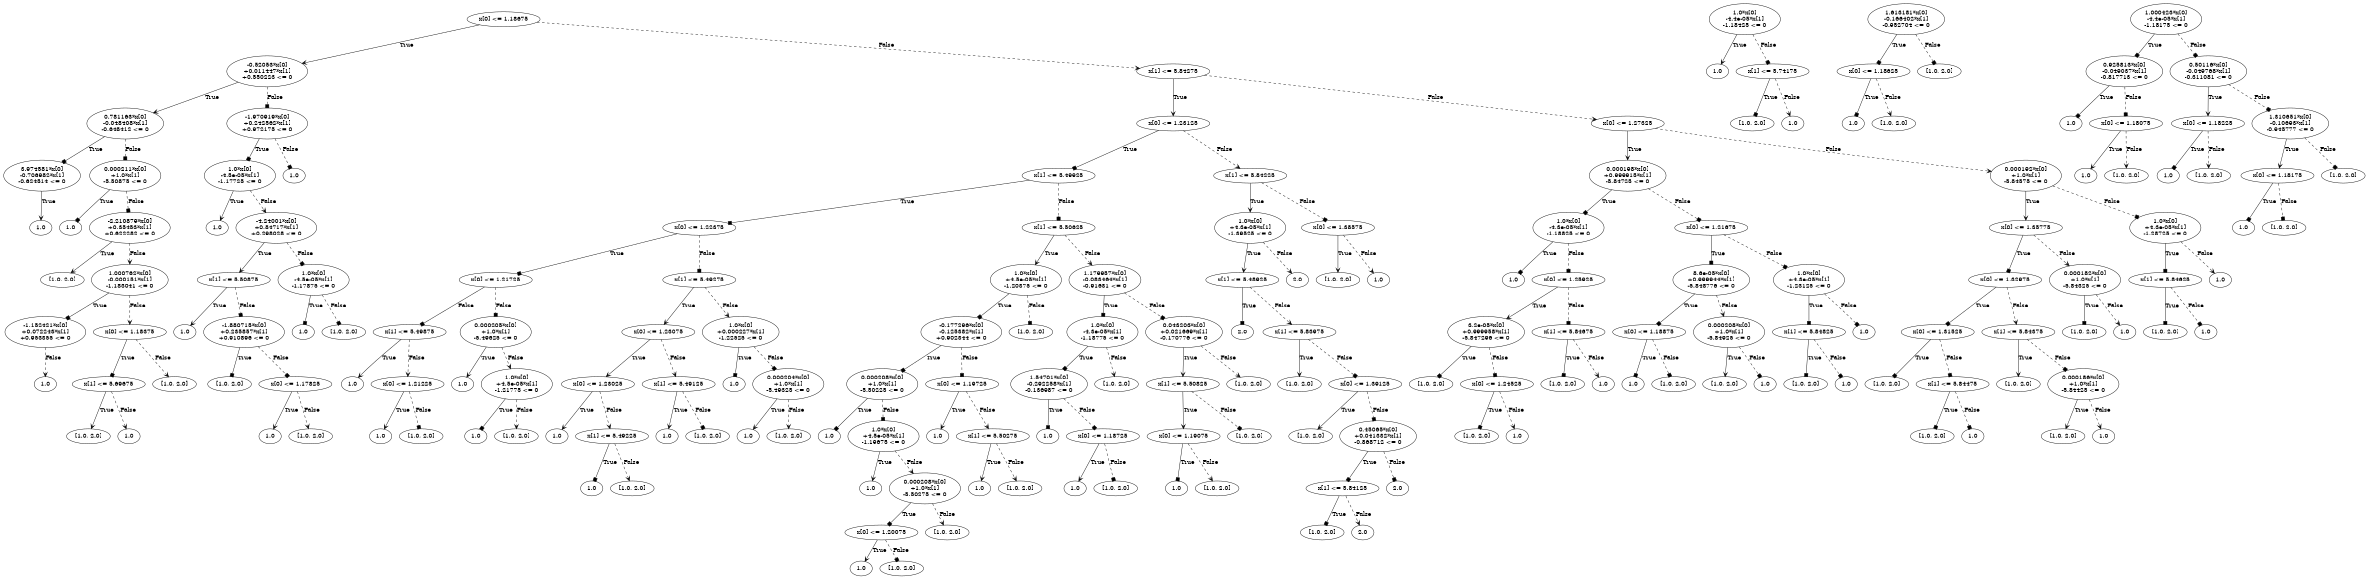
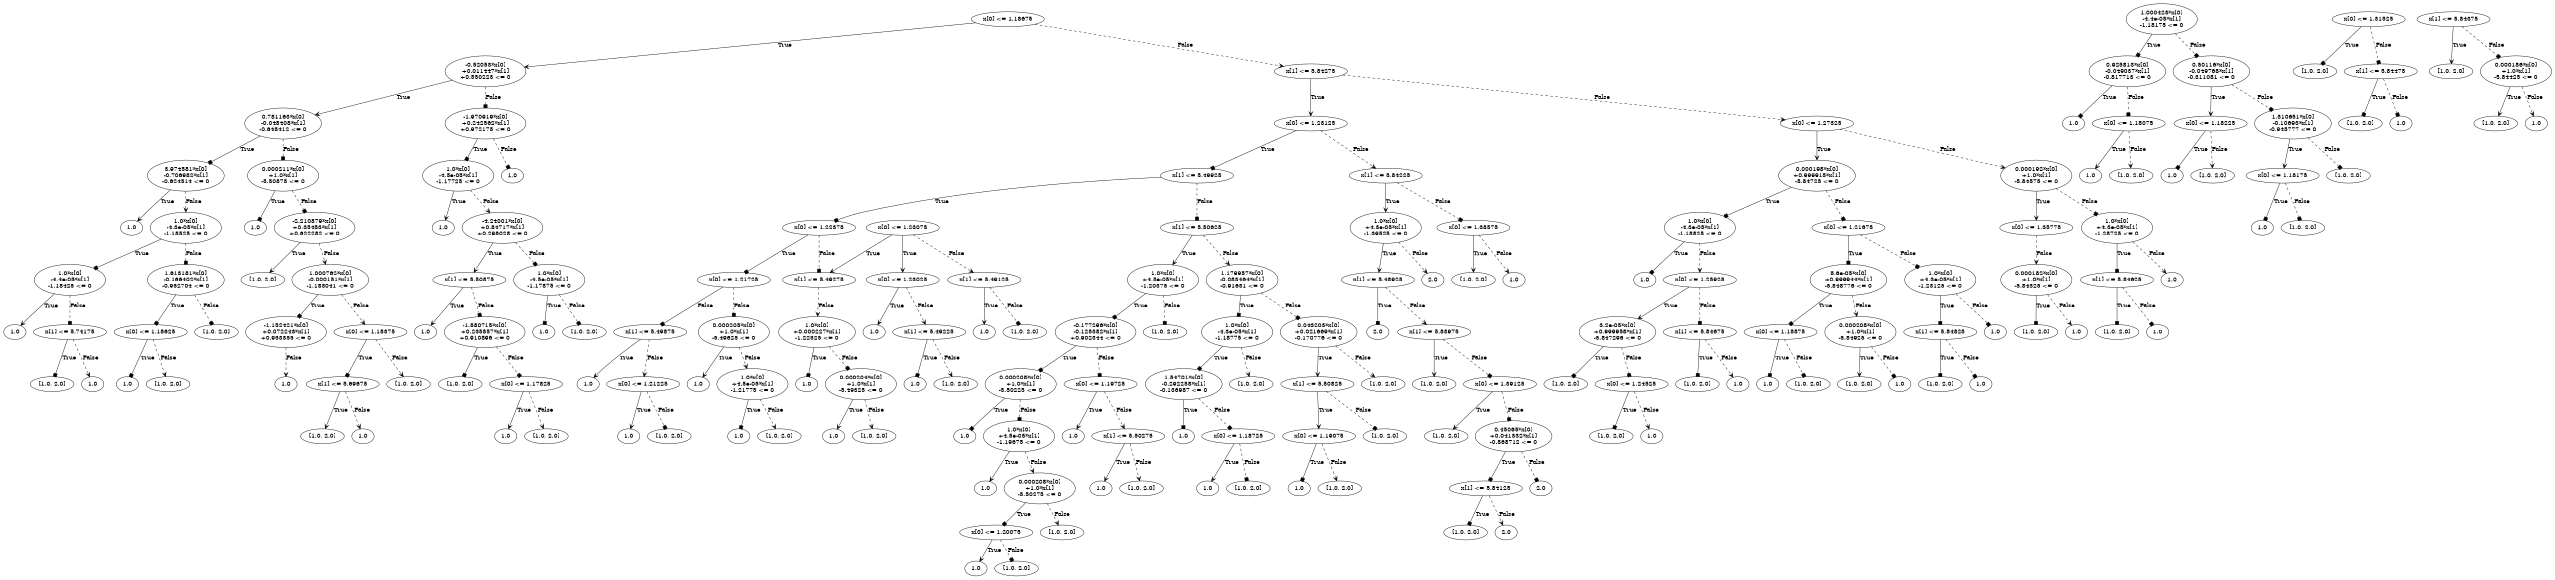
node "1.0*x[0] -4.3e-05*x[1] -1.18525 <= 0": added
edge "1.0*x[0] -4.3e-05*x[1] -1.18825 <= 0" -> "x[0] <= 1.25925": arrowhead box -> vee
node "x[0] <= 1.32975": removed
edge "x[1] <= 5.49275" -> "x[0] <= 1.23075": reversed
